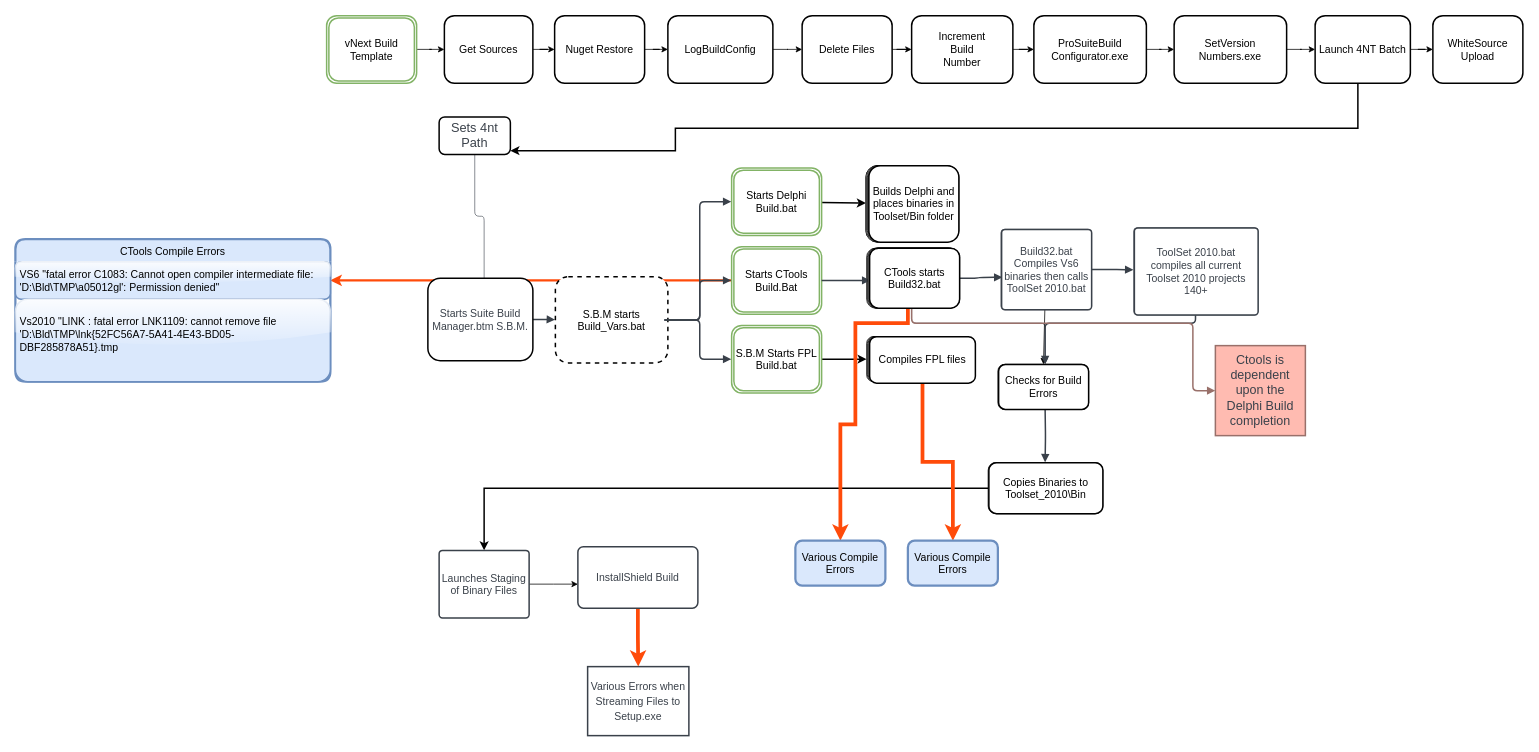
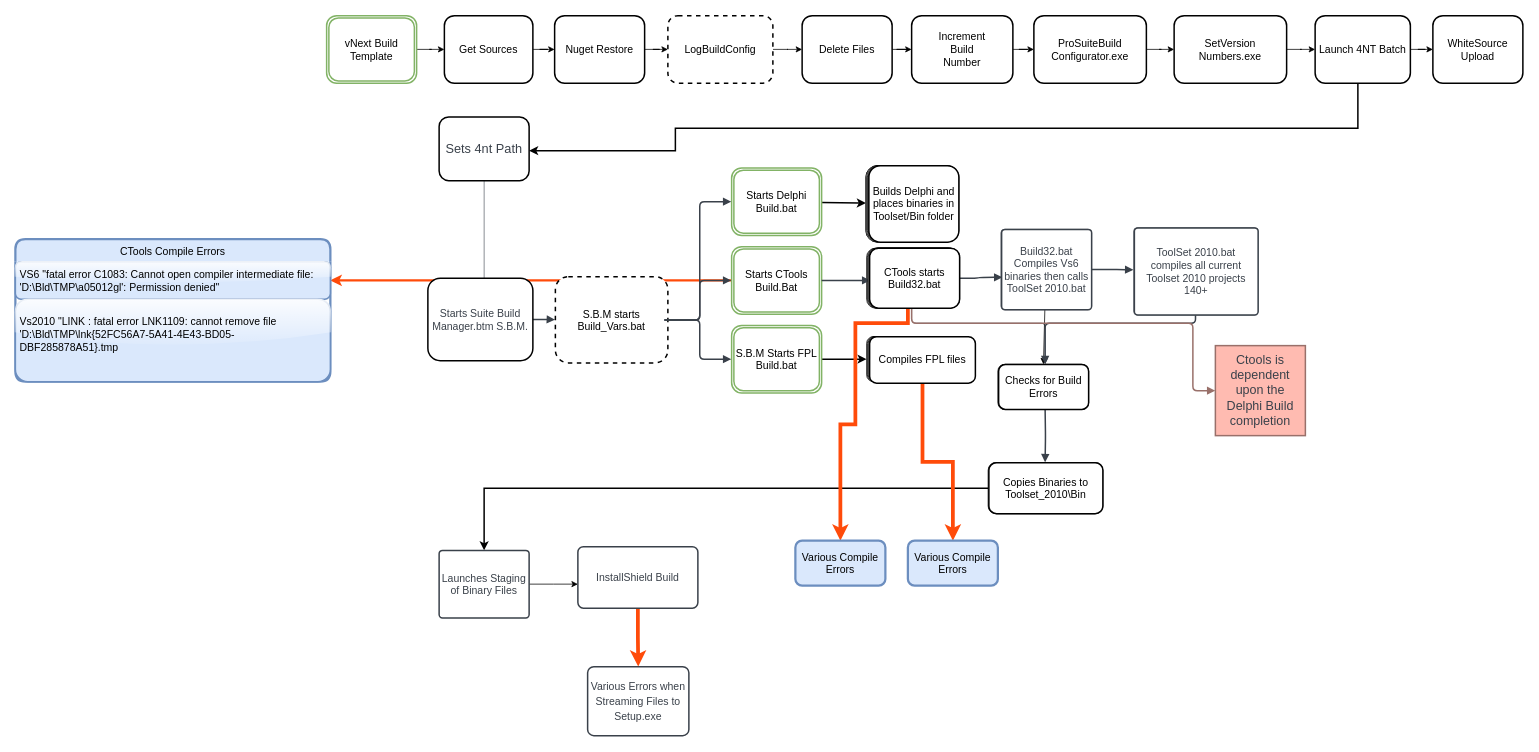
node "LogBuildConfig": style solid -> dashed
node "Sets 4nt Path": size 71x38 -> 90x64
node "Various Errors when Streaming Files to Setup.exe": shape rectangle -> rounded rectangle
